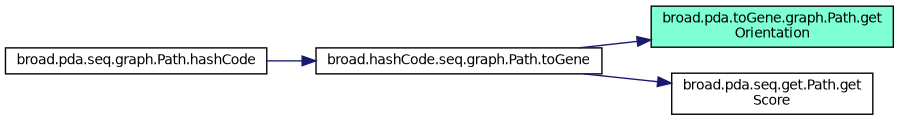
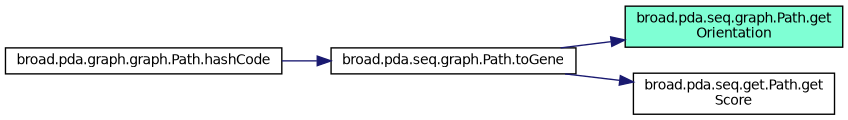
node "broad.pda.toGene.graph.Path.get Orientation": label "broad.pda.toGene.graph.Path.get Orientation" -> "broad.pda.seq.graph.Path.get Orientation"
node "broad.pda.seq.graph.Path.hashCode": label "broad.pda.seq.graph.Path.hashCode" -> "broad.pda.graph.graph.Path.hashCode"
node "broad.hashCode.seq.graph.Path.toGene": label "broad.hashCode.seq.graph.Path.toGene" -> "broad.pda.seq.graph.Path.toGene"
